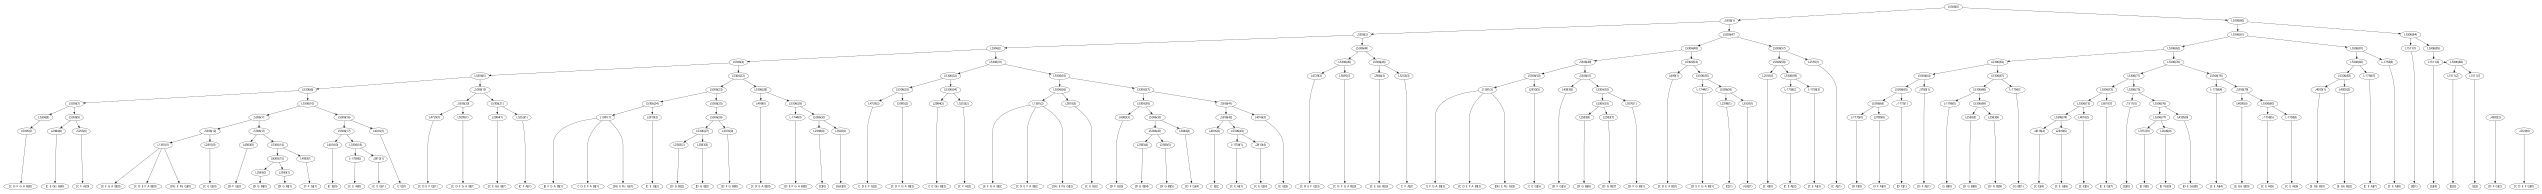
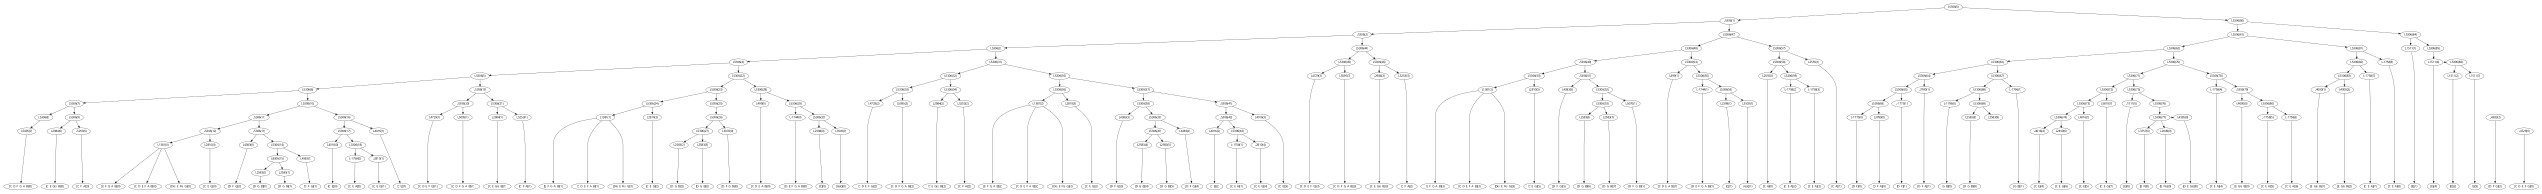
edge "L5306(76)" -> "L4395(0)": now "L5306(77)" -> "L4395(0)"
node "[D  G  B](9)": removed
